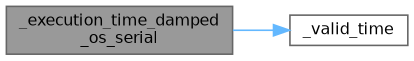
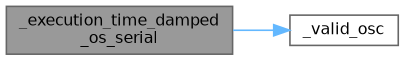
node "_valid_time": label "_valid_time" -> "_valid_osc"
